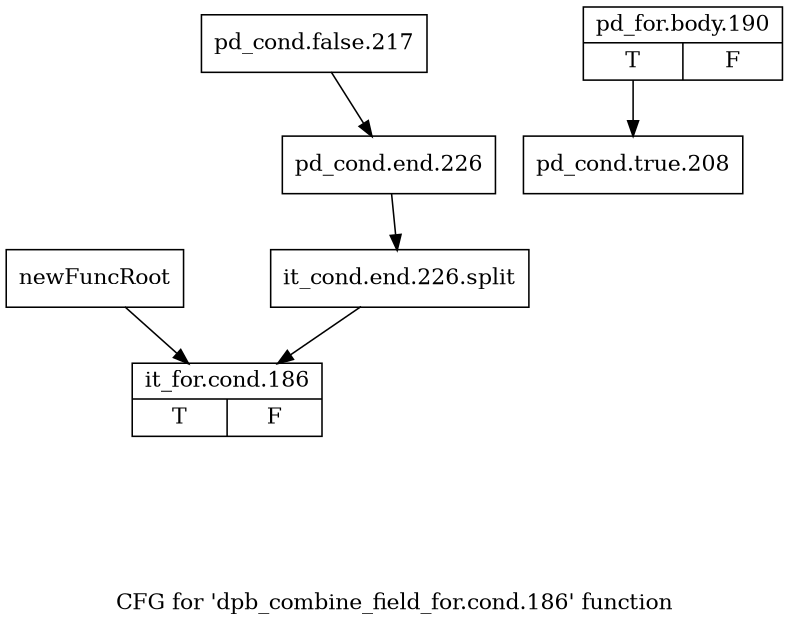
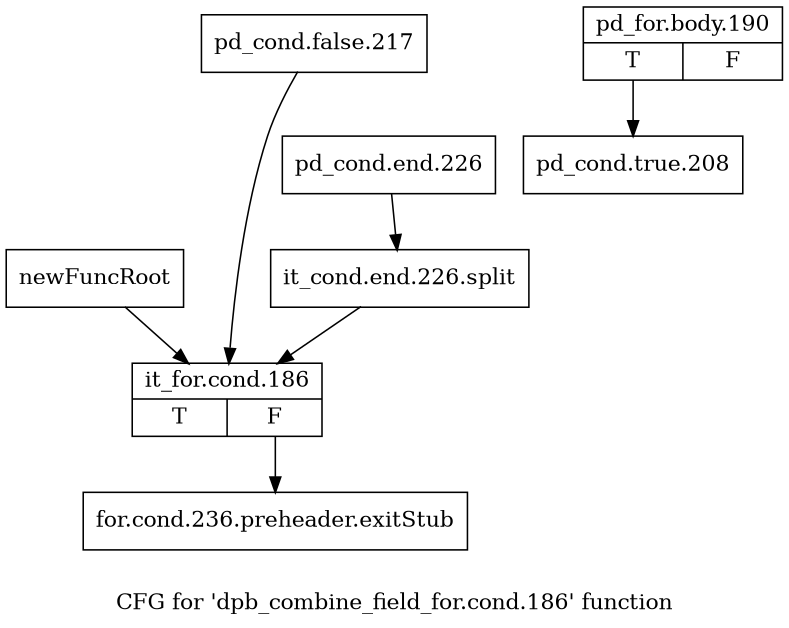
edge "pd_cond.false.217" -> "pd_cond.end.226": now "pd_cond.false.217" -> "it_for.cond.186"
node "for.cond.236.preheader.exitStub": added
